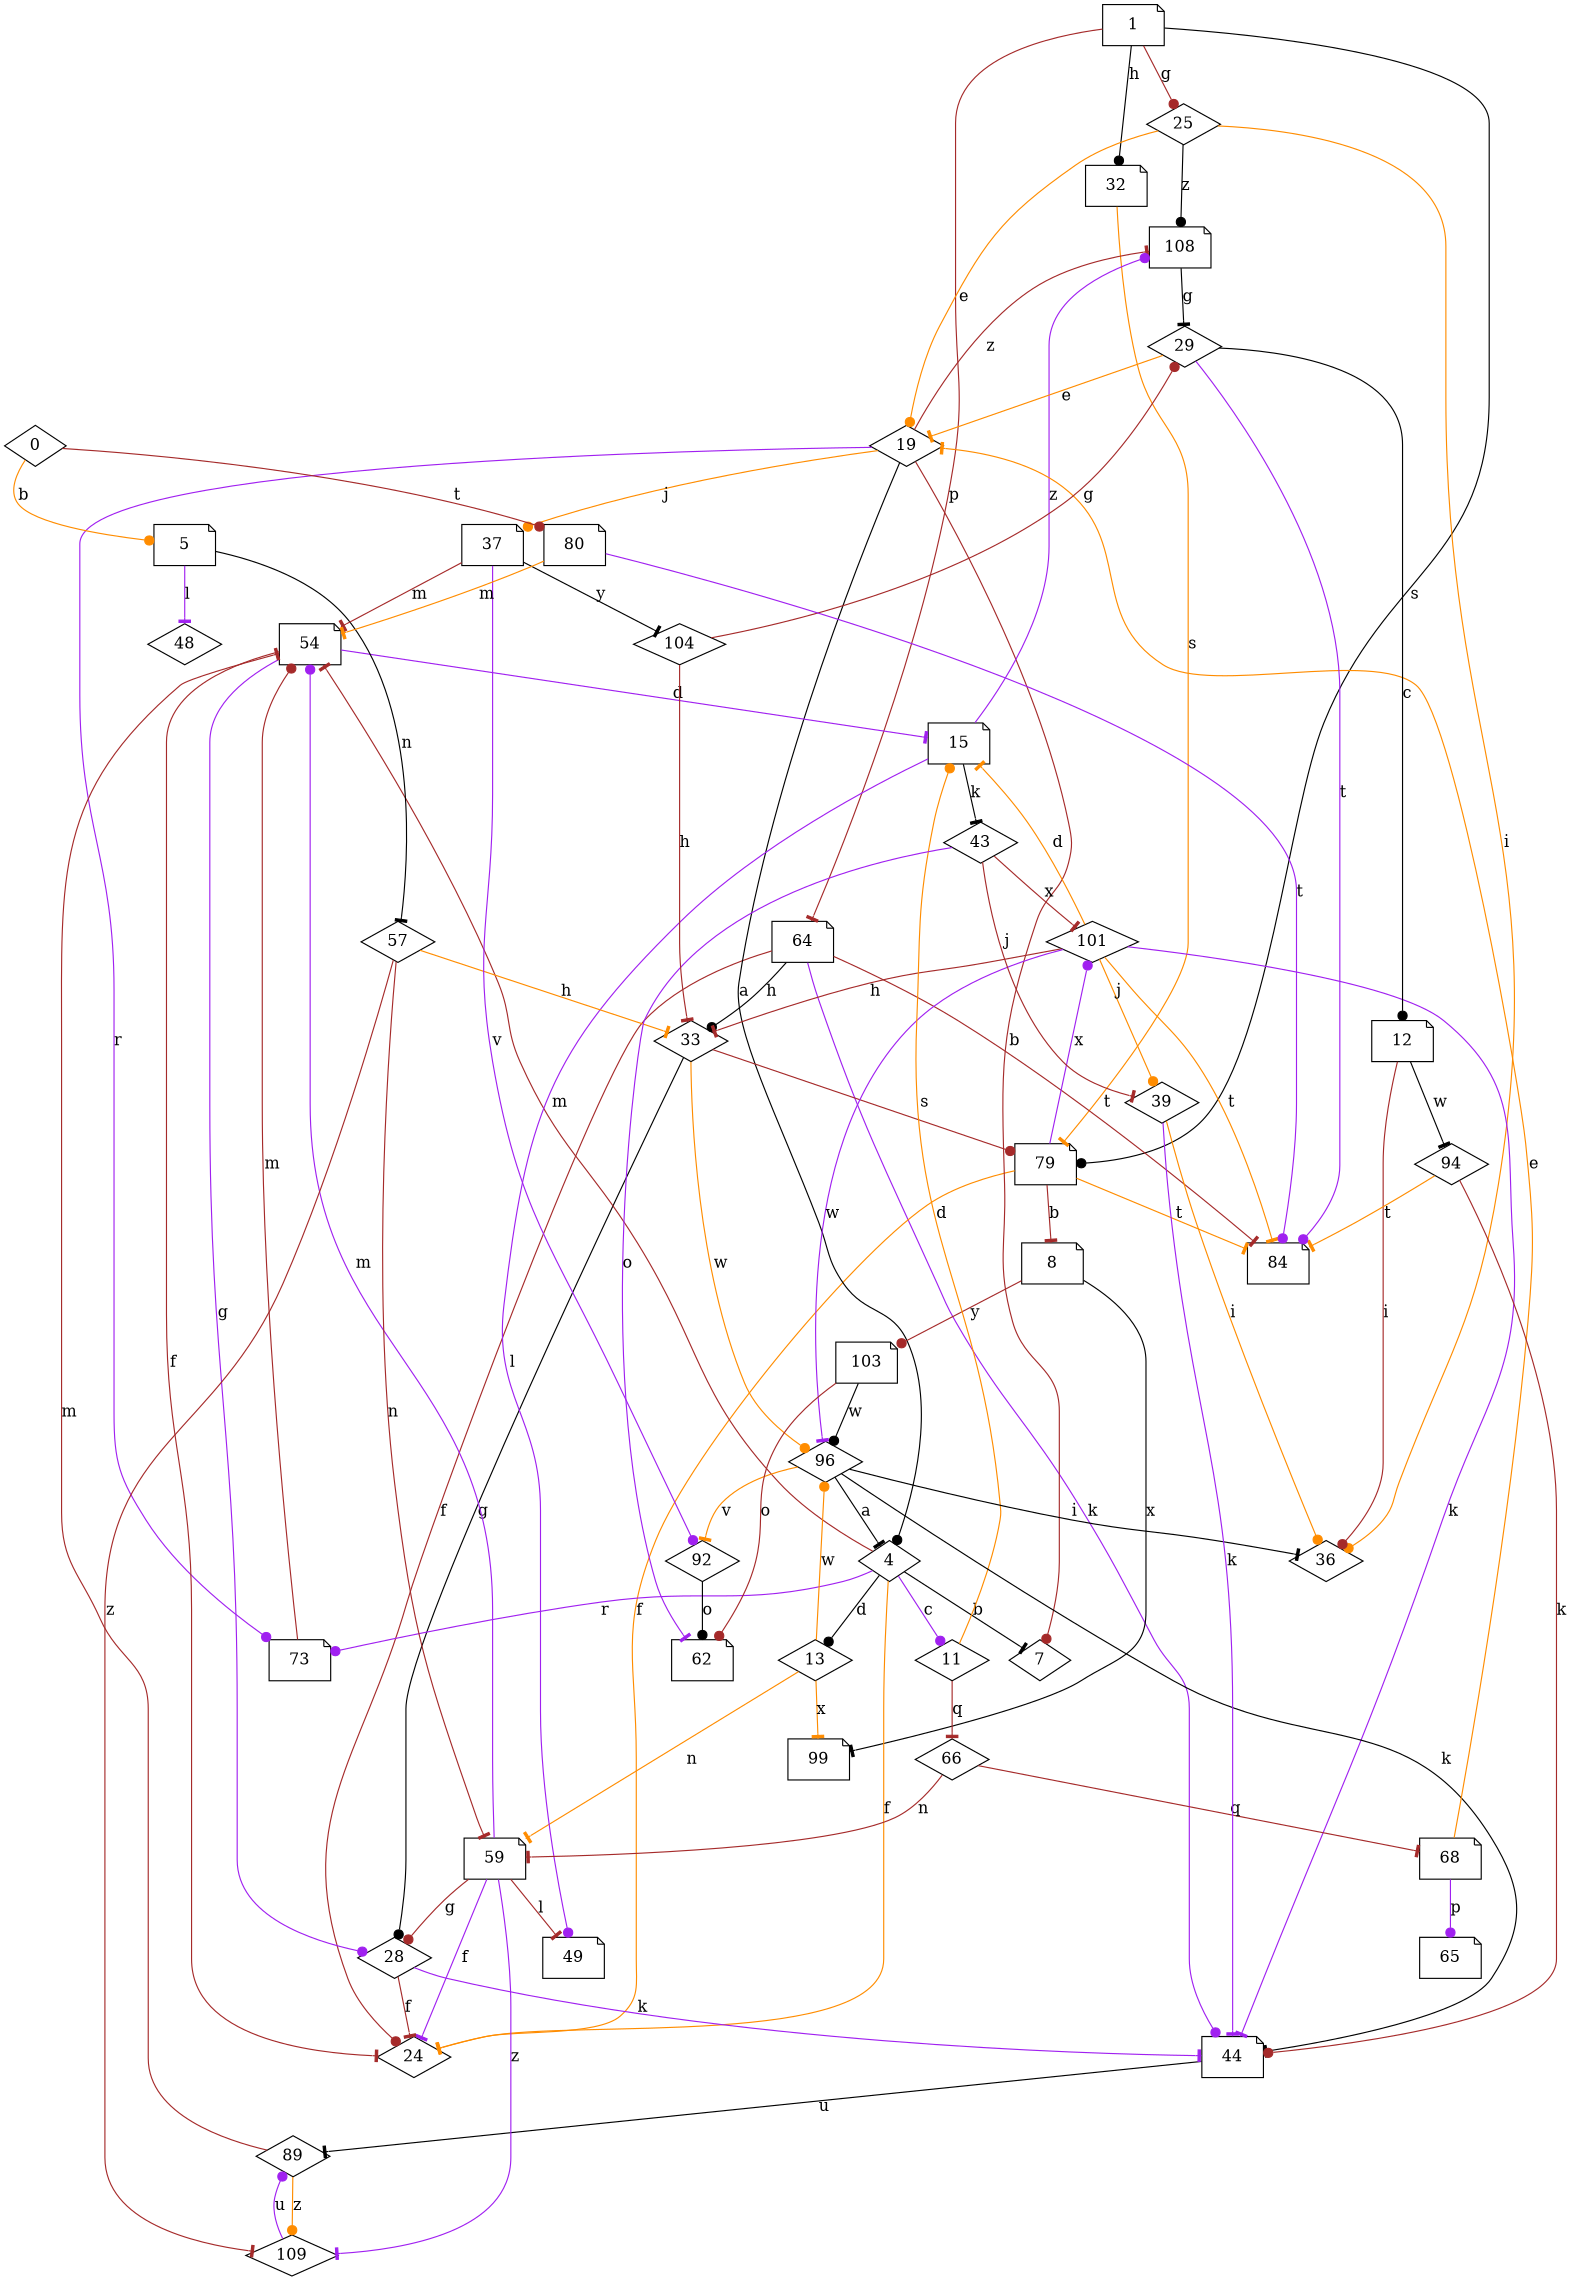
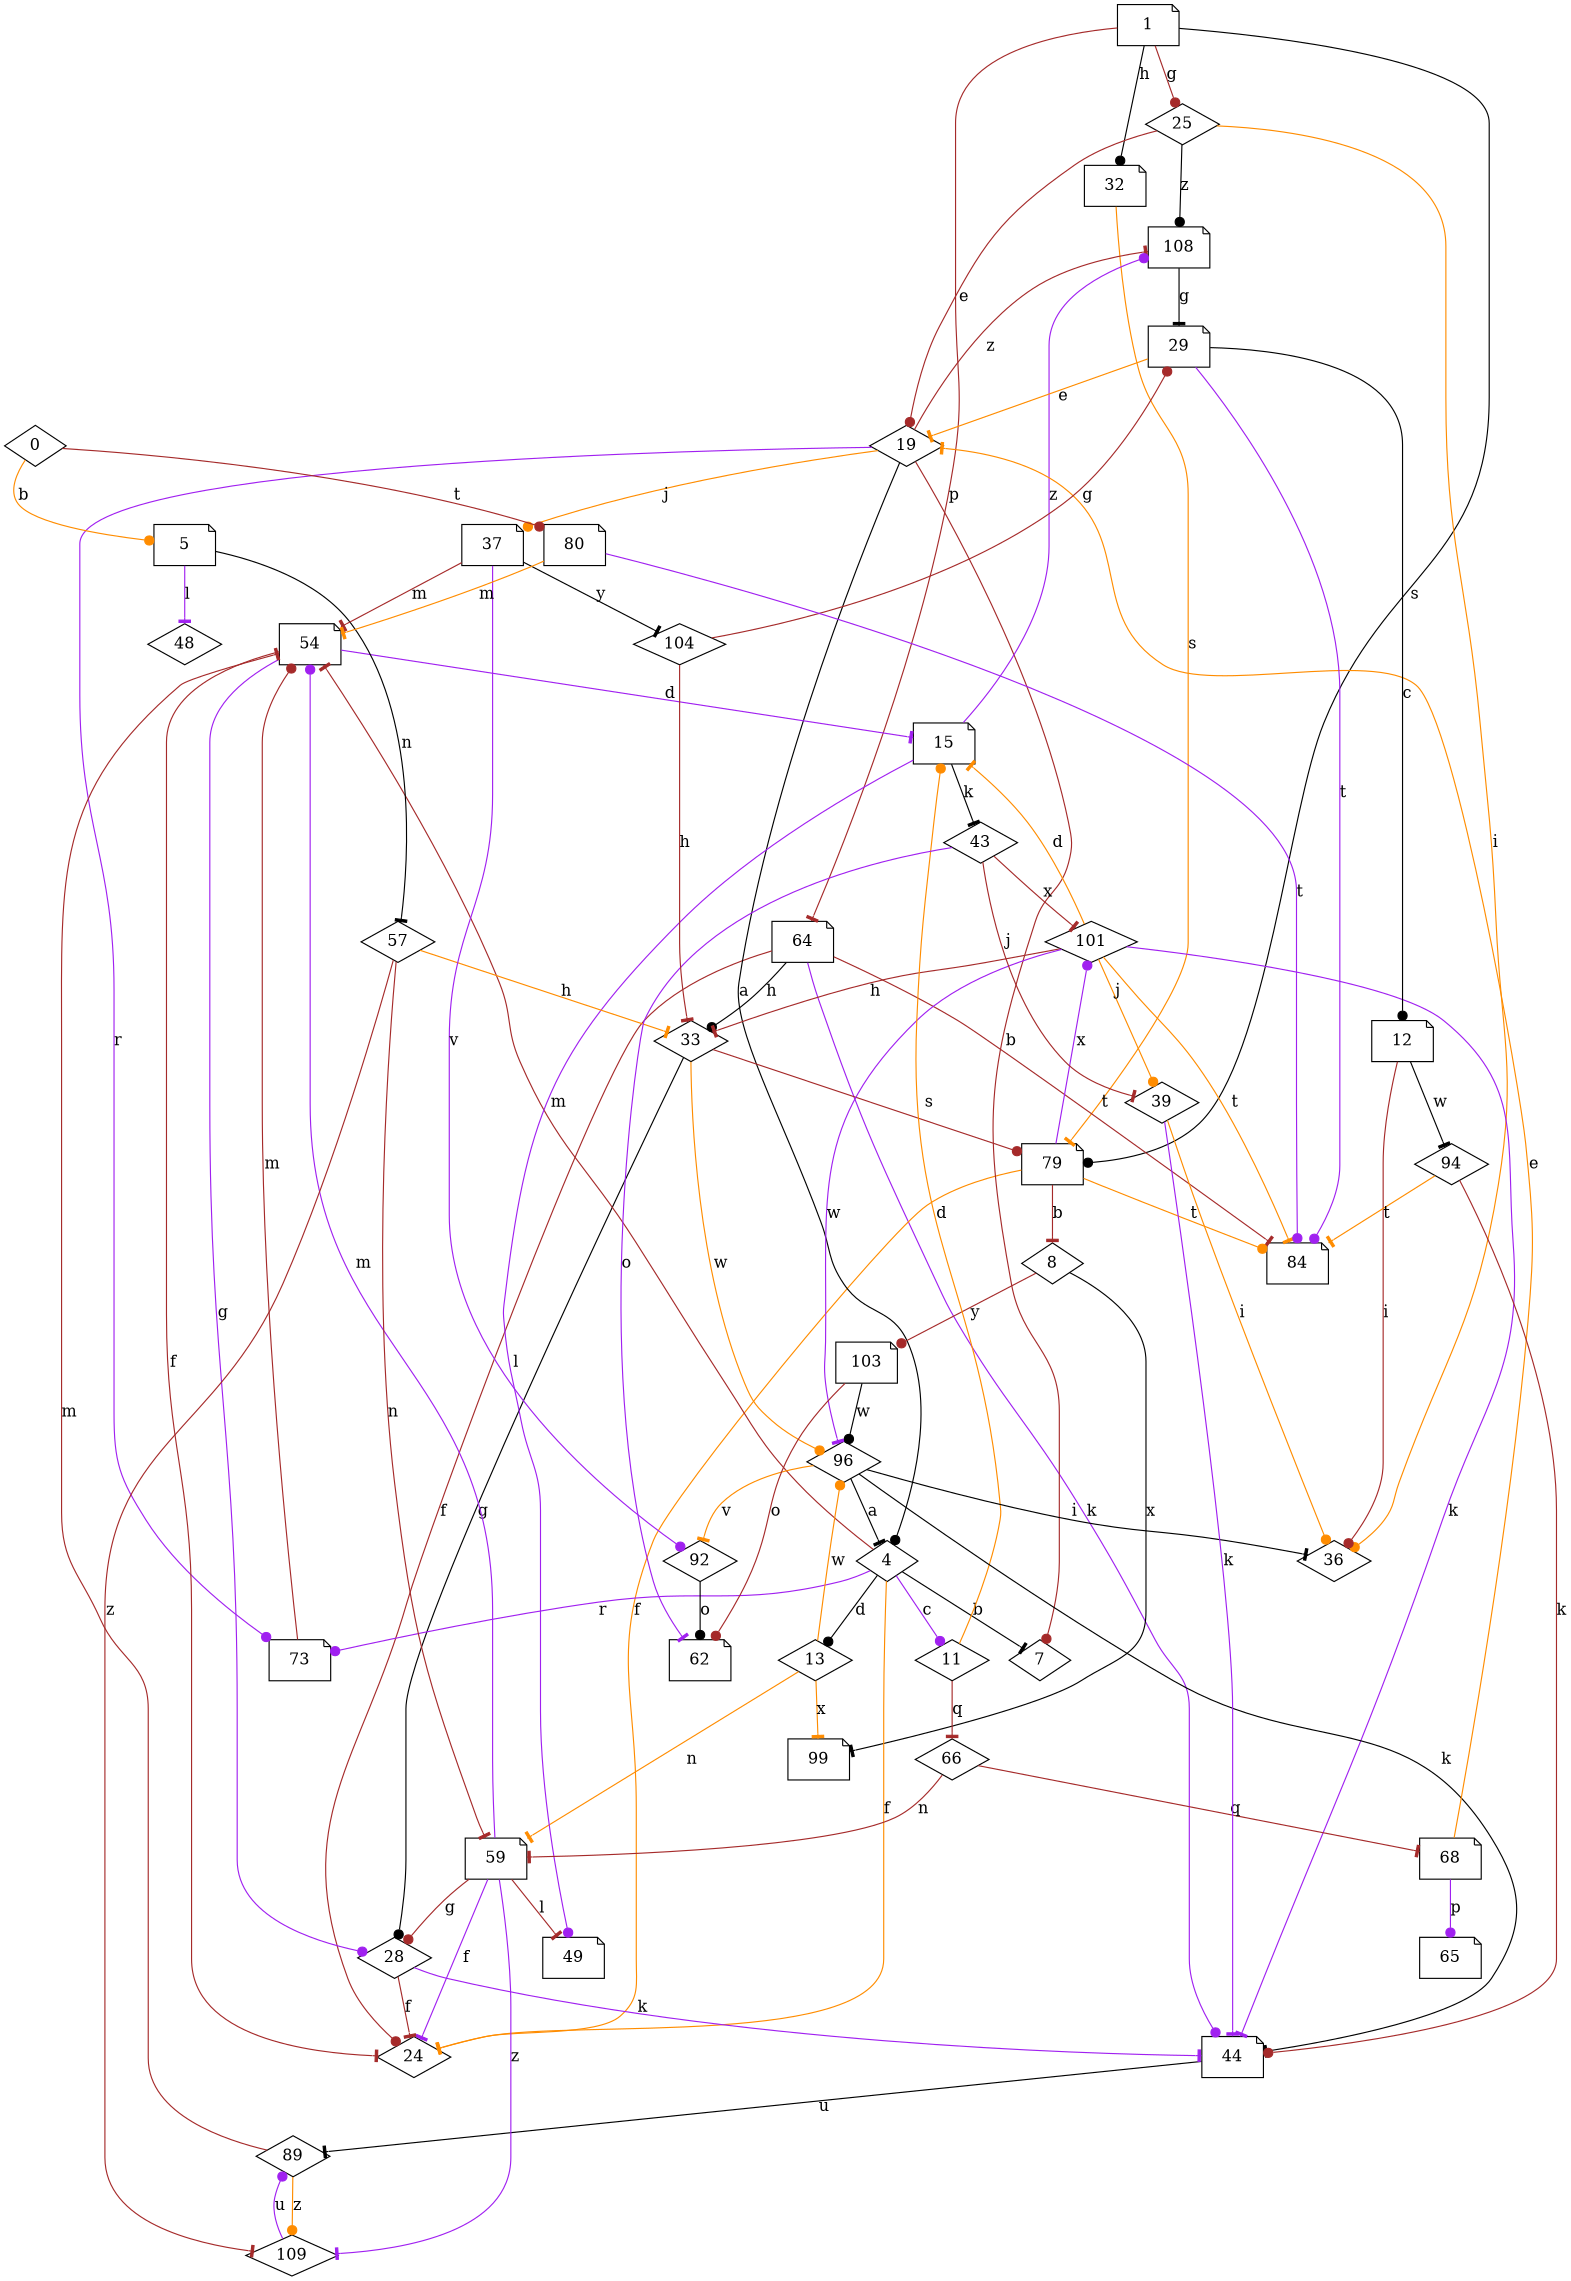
edge "25" -> "19": color darkorange -> brown
node "29": shape diamond -> note
edge "79" -> "84": arrowhead tee -> dot
node "8": shape note -> diamond
